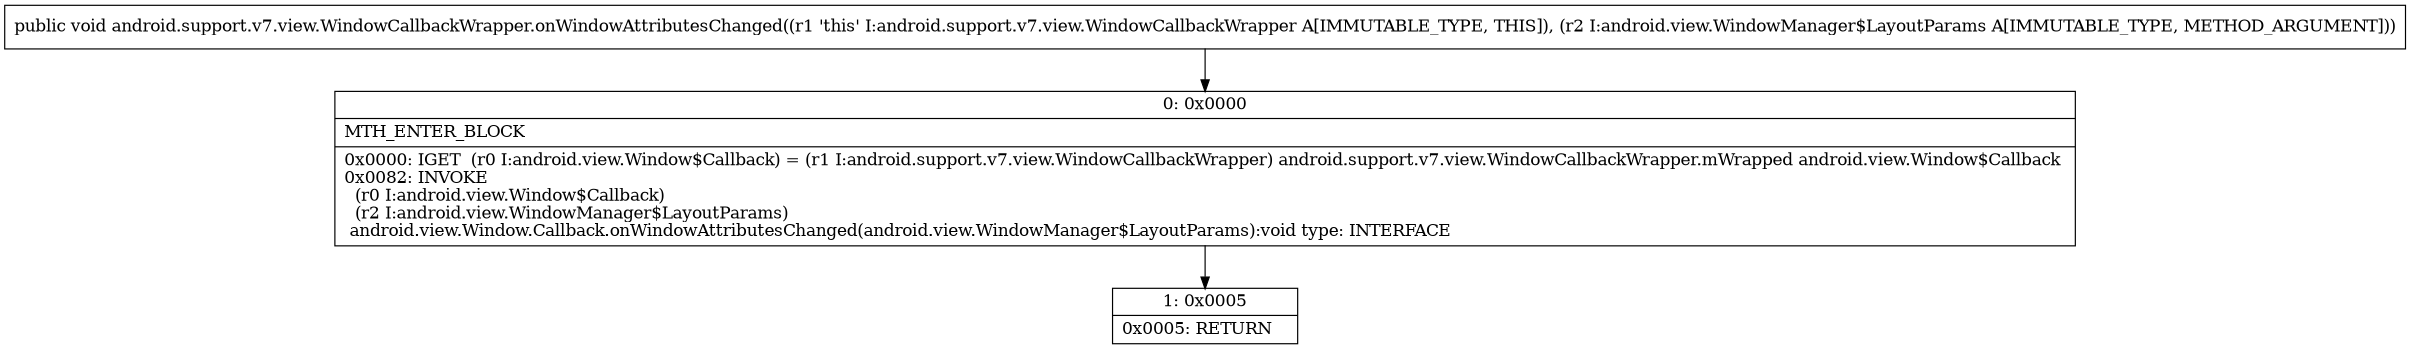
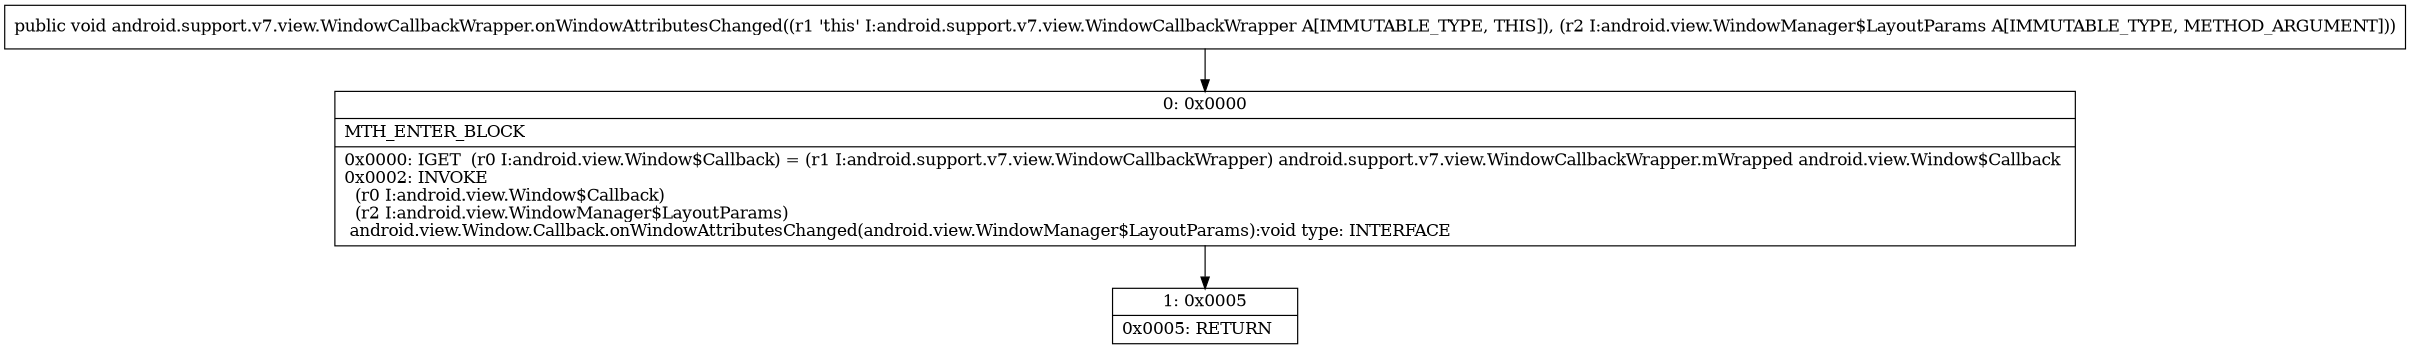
node "0: 0x0000": text "0x0082: INVOKE" -> "0x0002: INVOKE"
